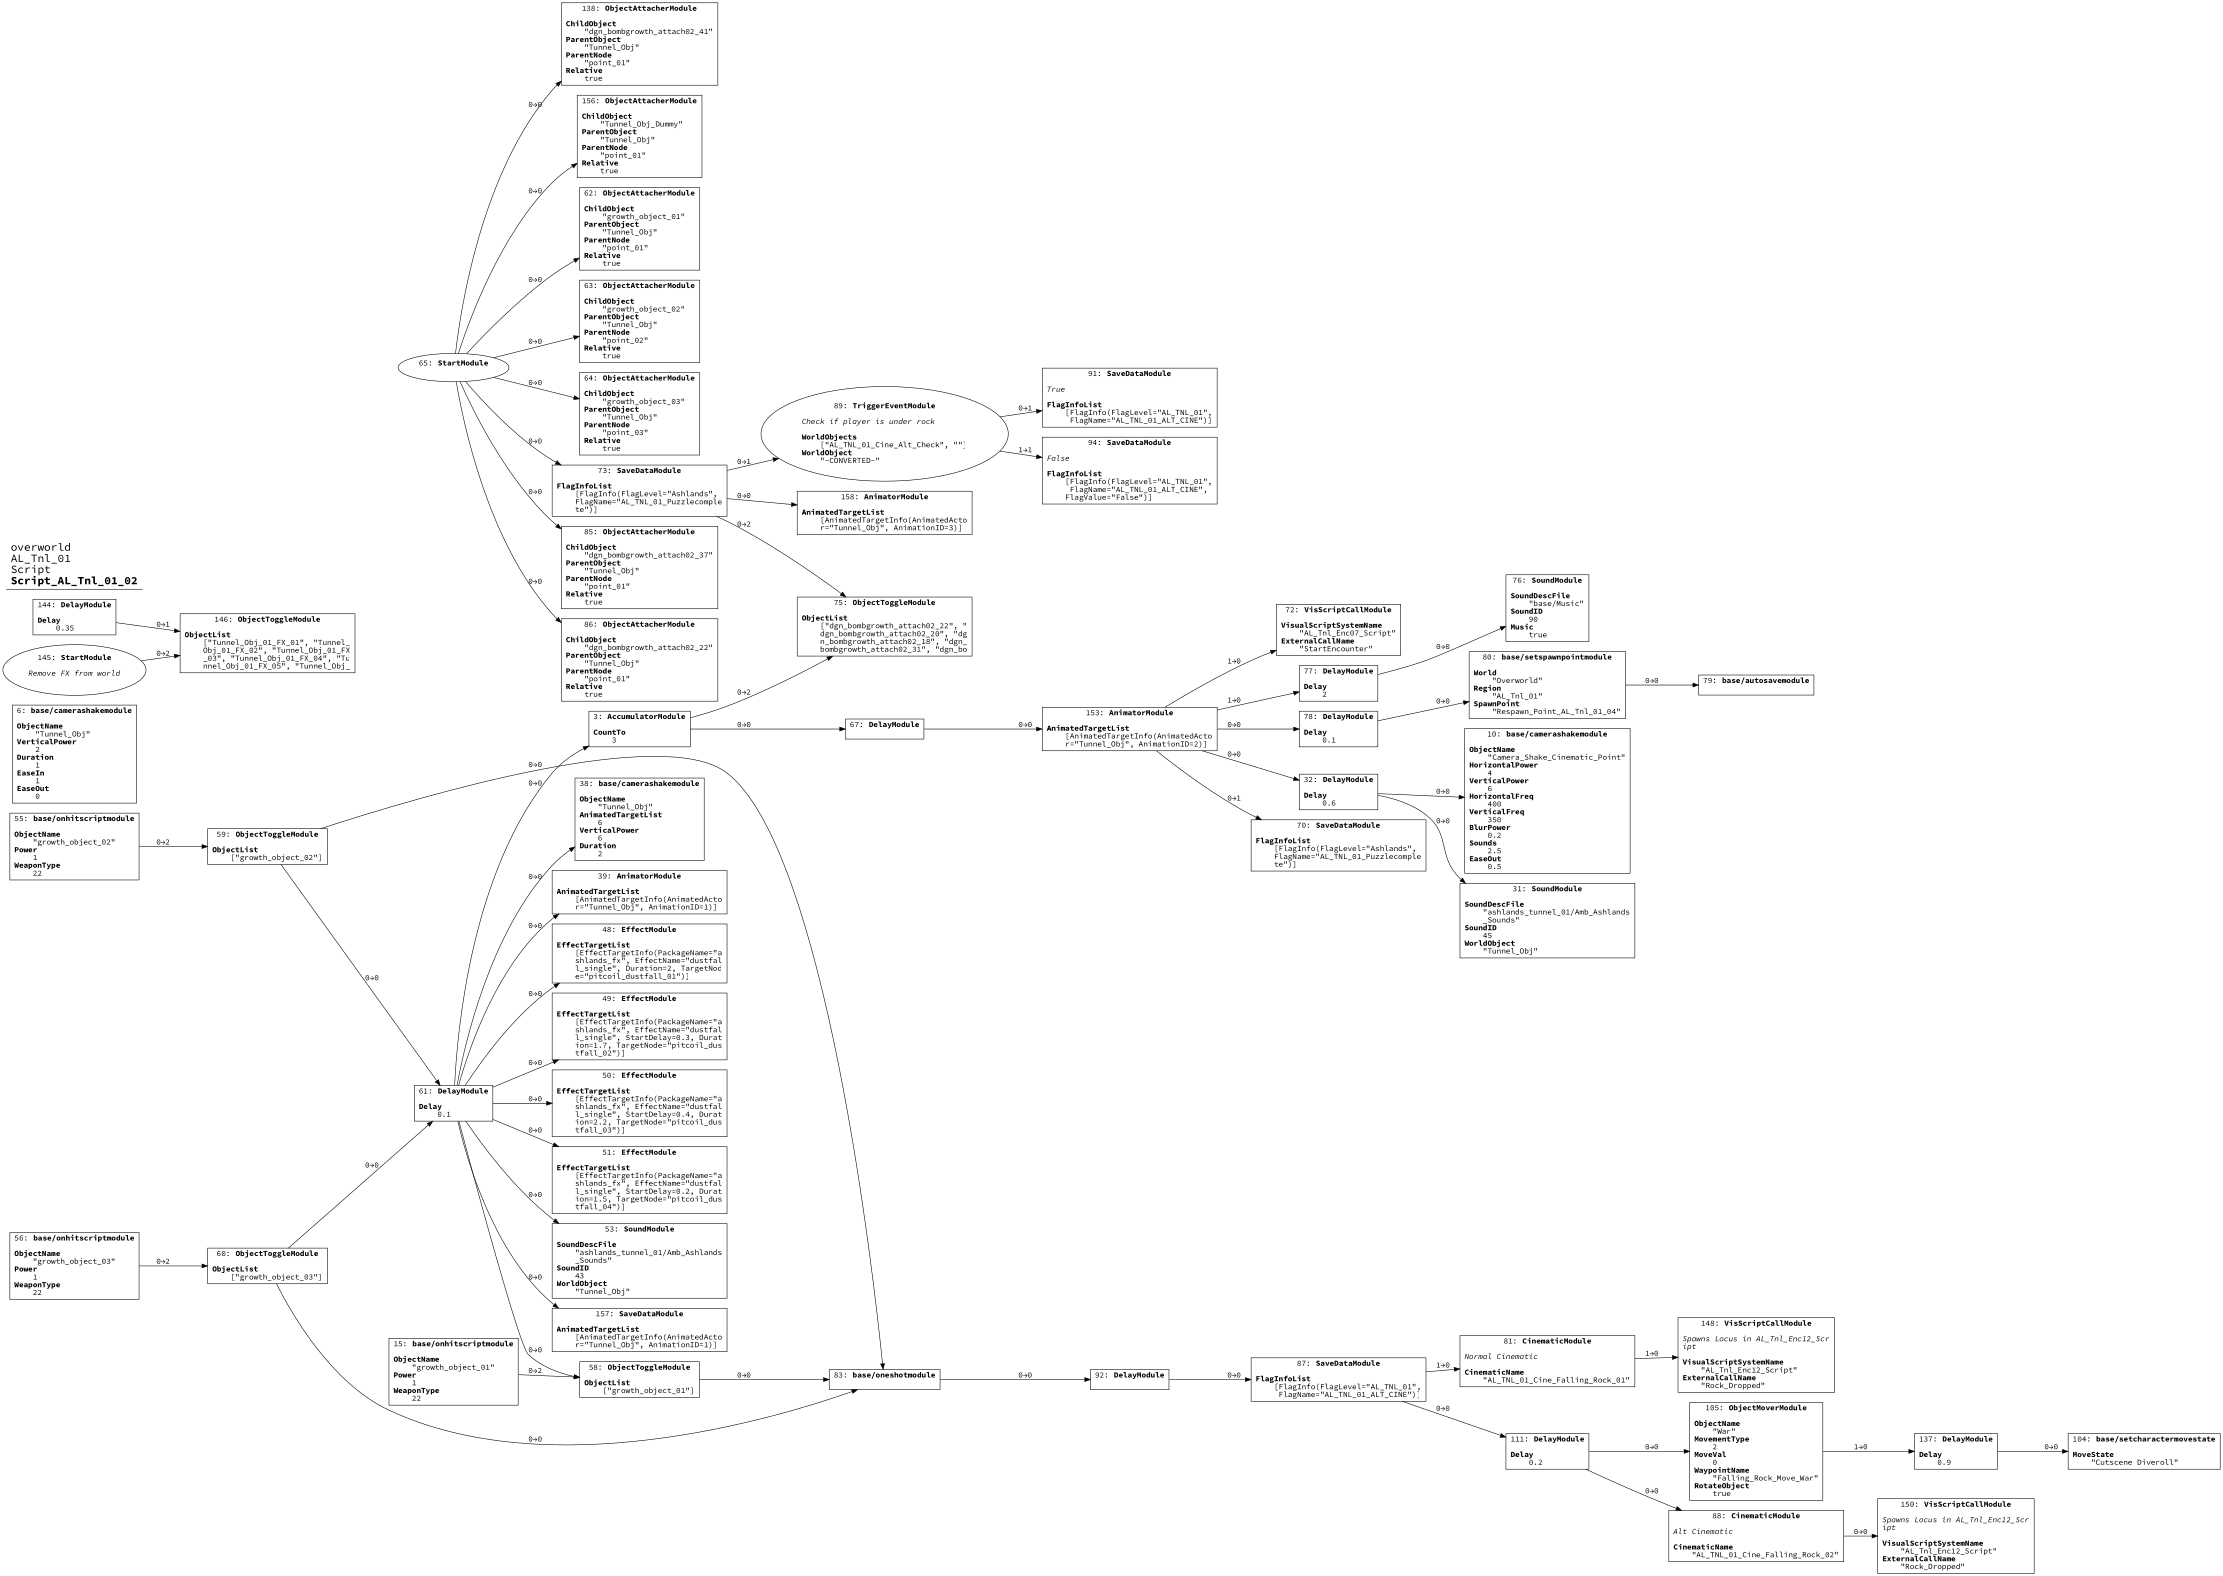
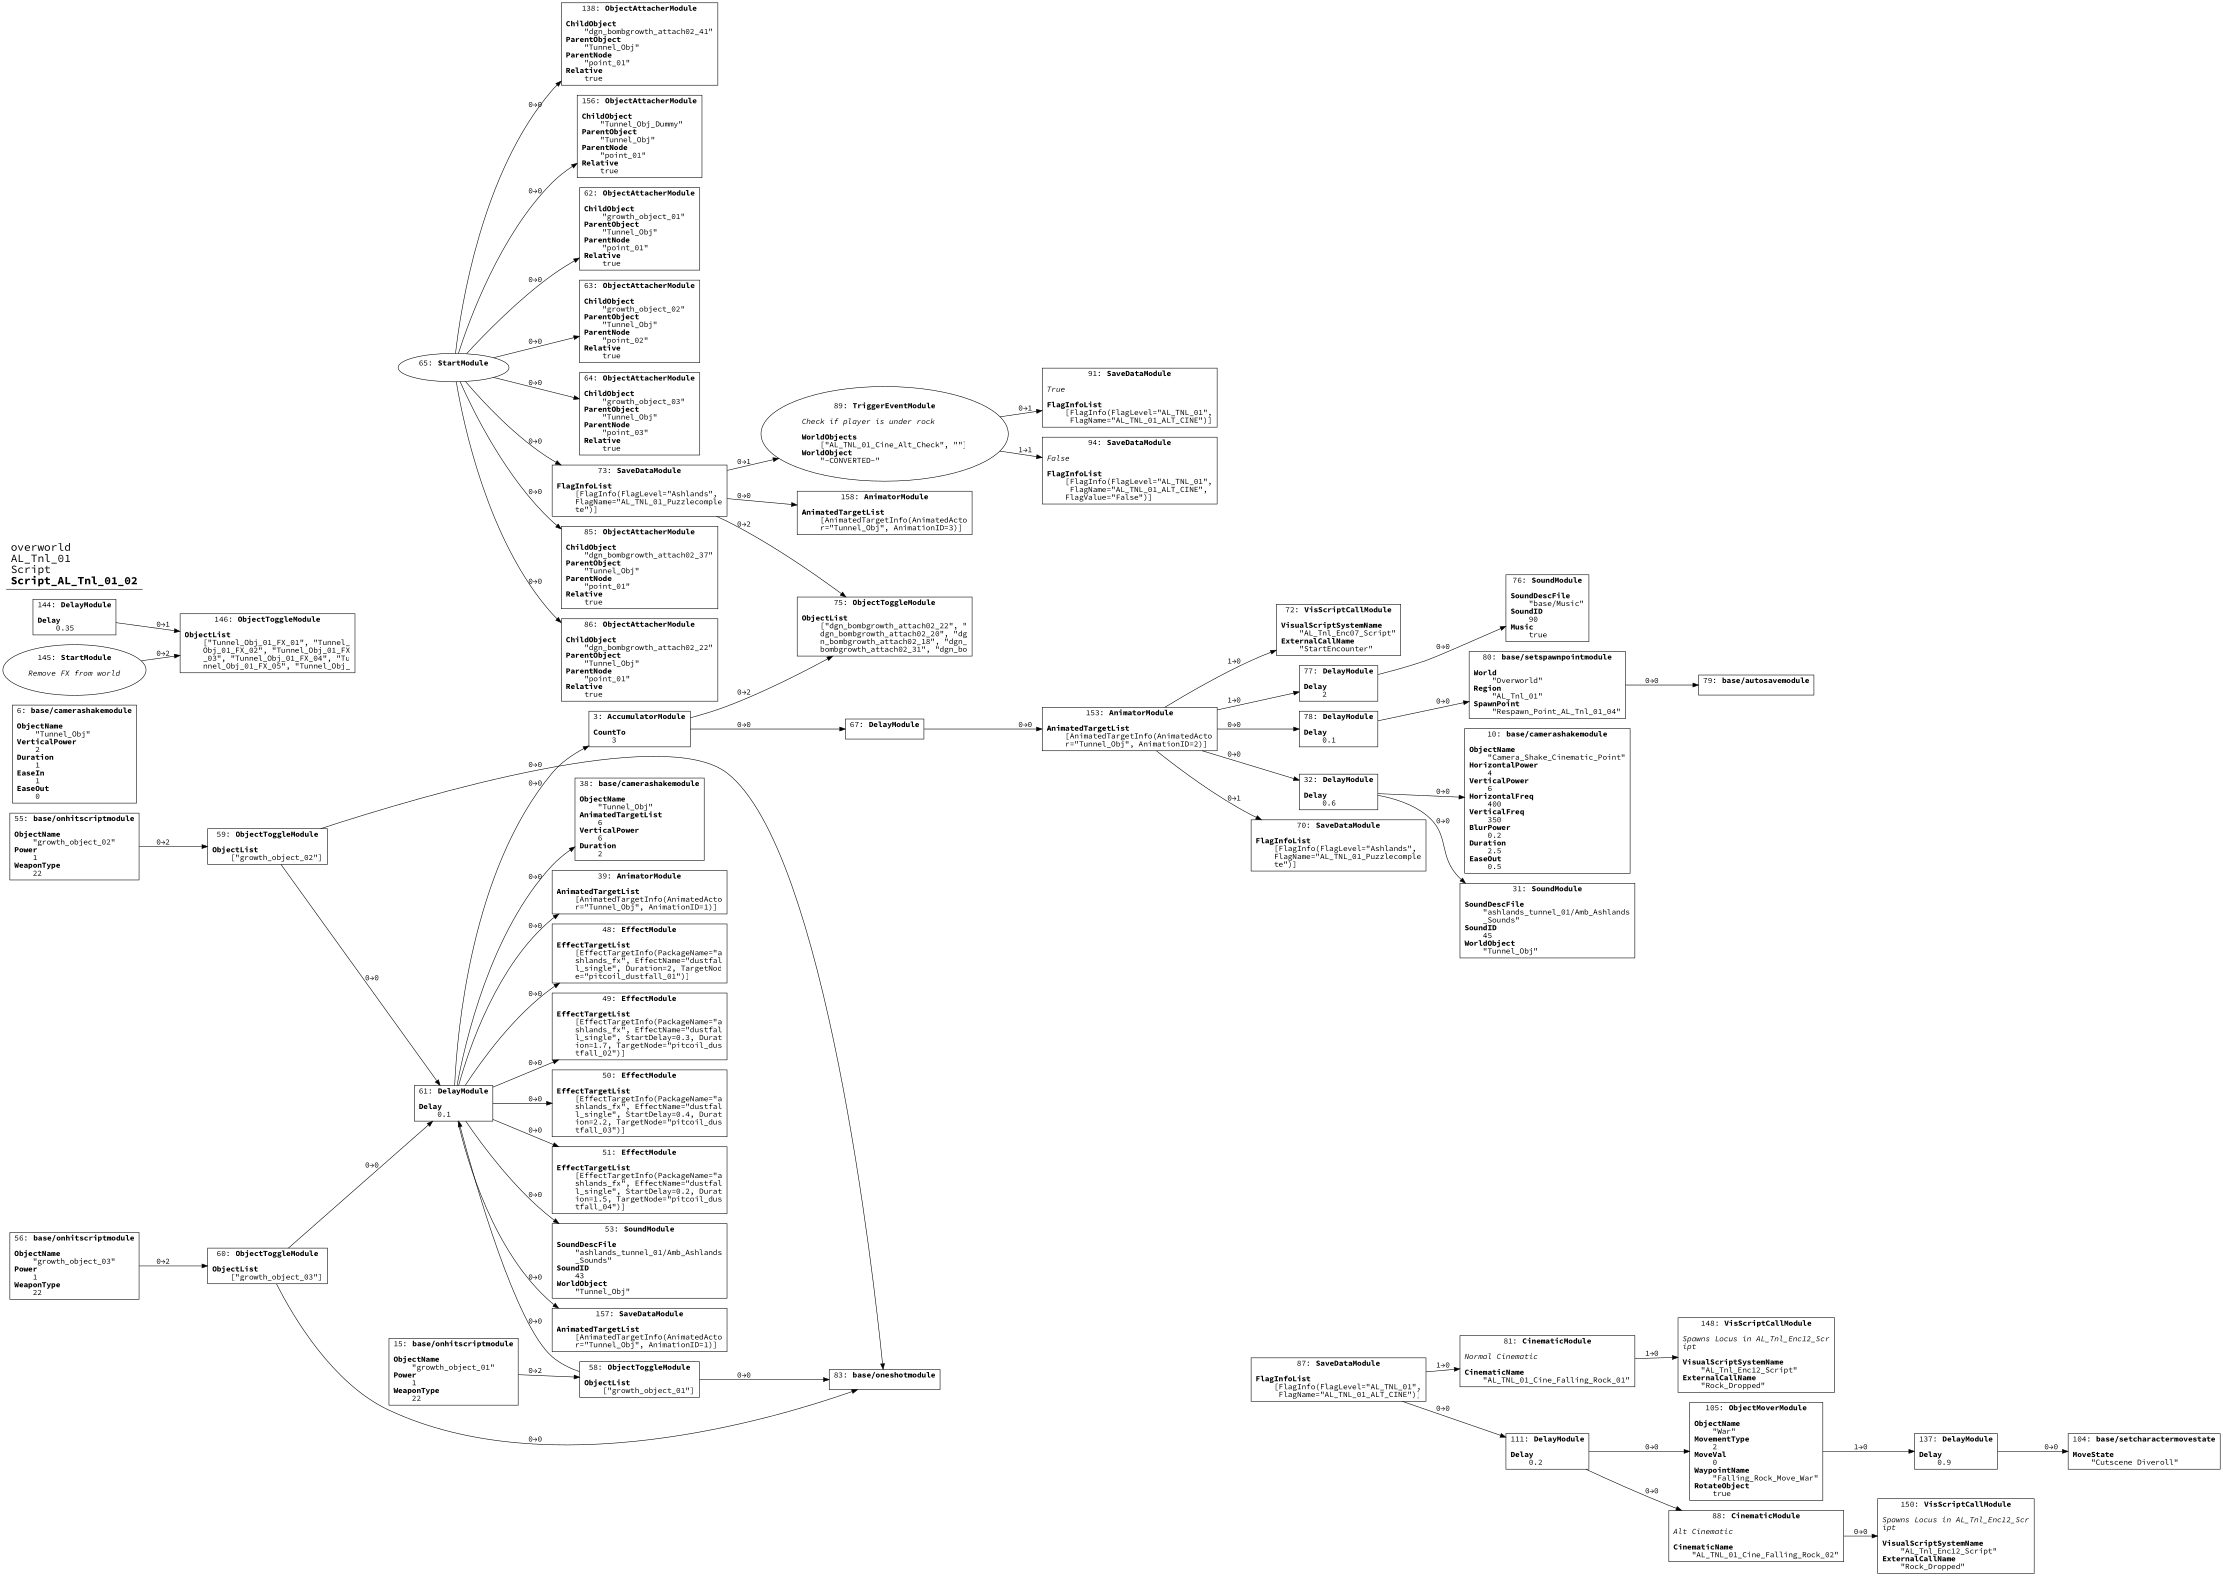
node "10:": text "Sounds" -> "Duration"
edge "61:" -> "58:": reversed
node "92:": removed
